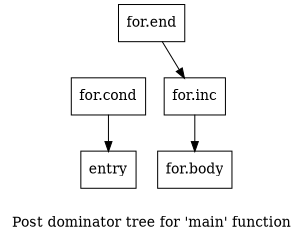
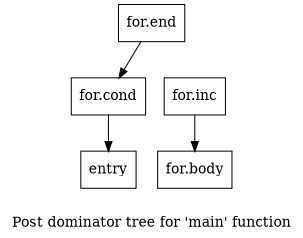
edge "for.end" -> "for.inc": now "for.end" -> "for.cond"
